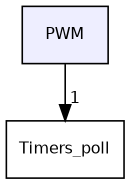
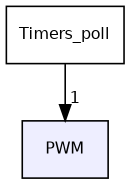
edge "PWM" -> "Timers_poll": reversed
